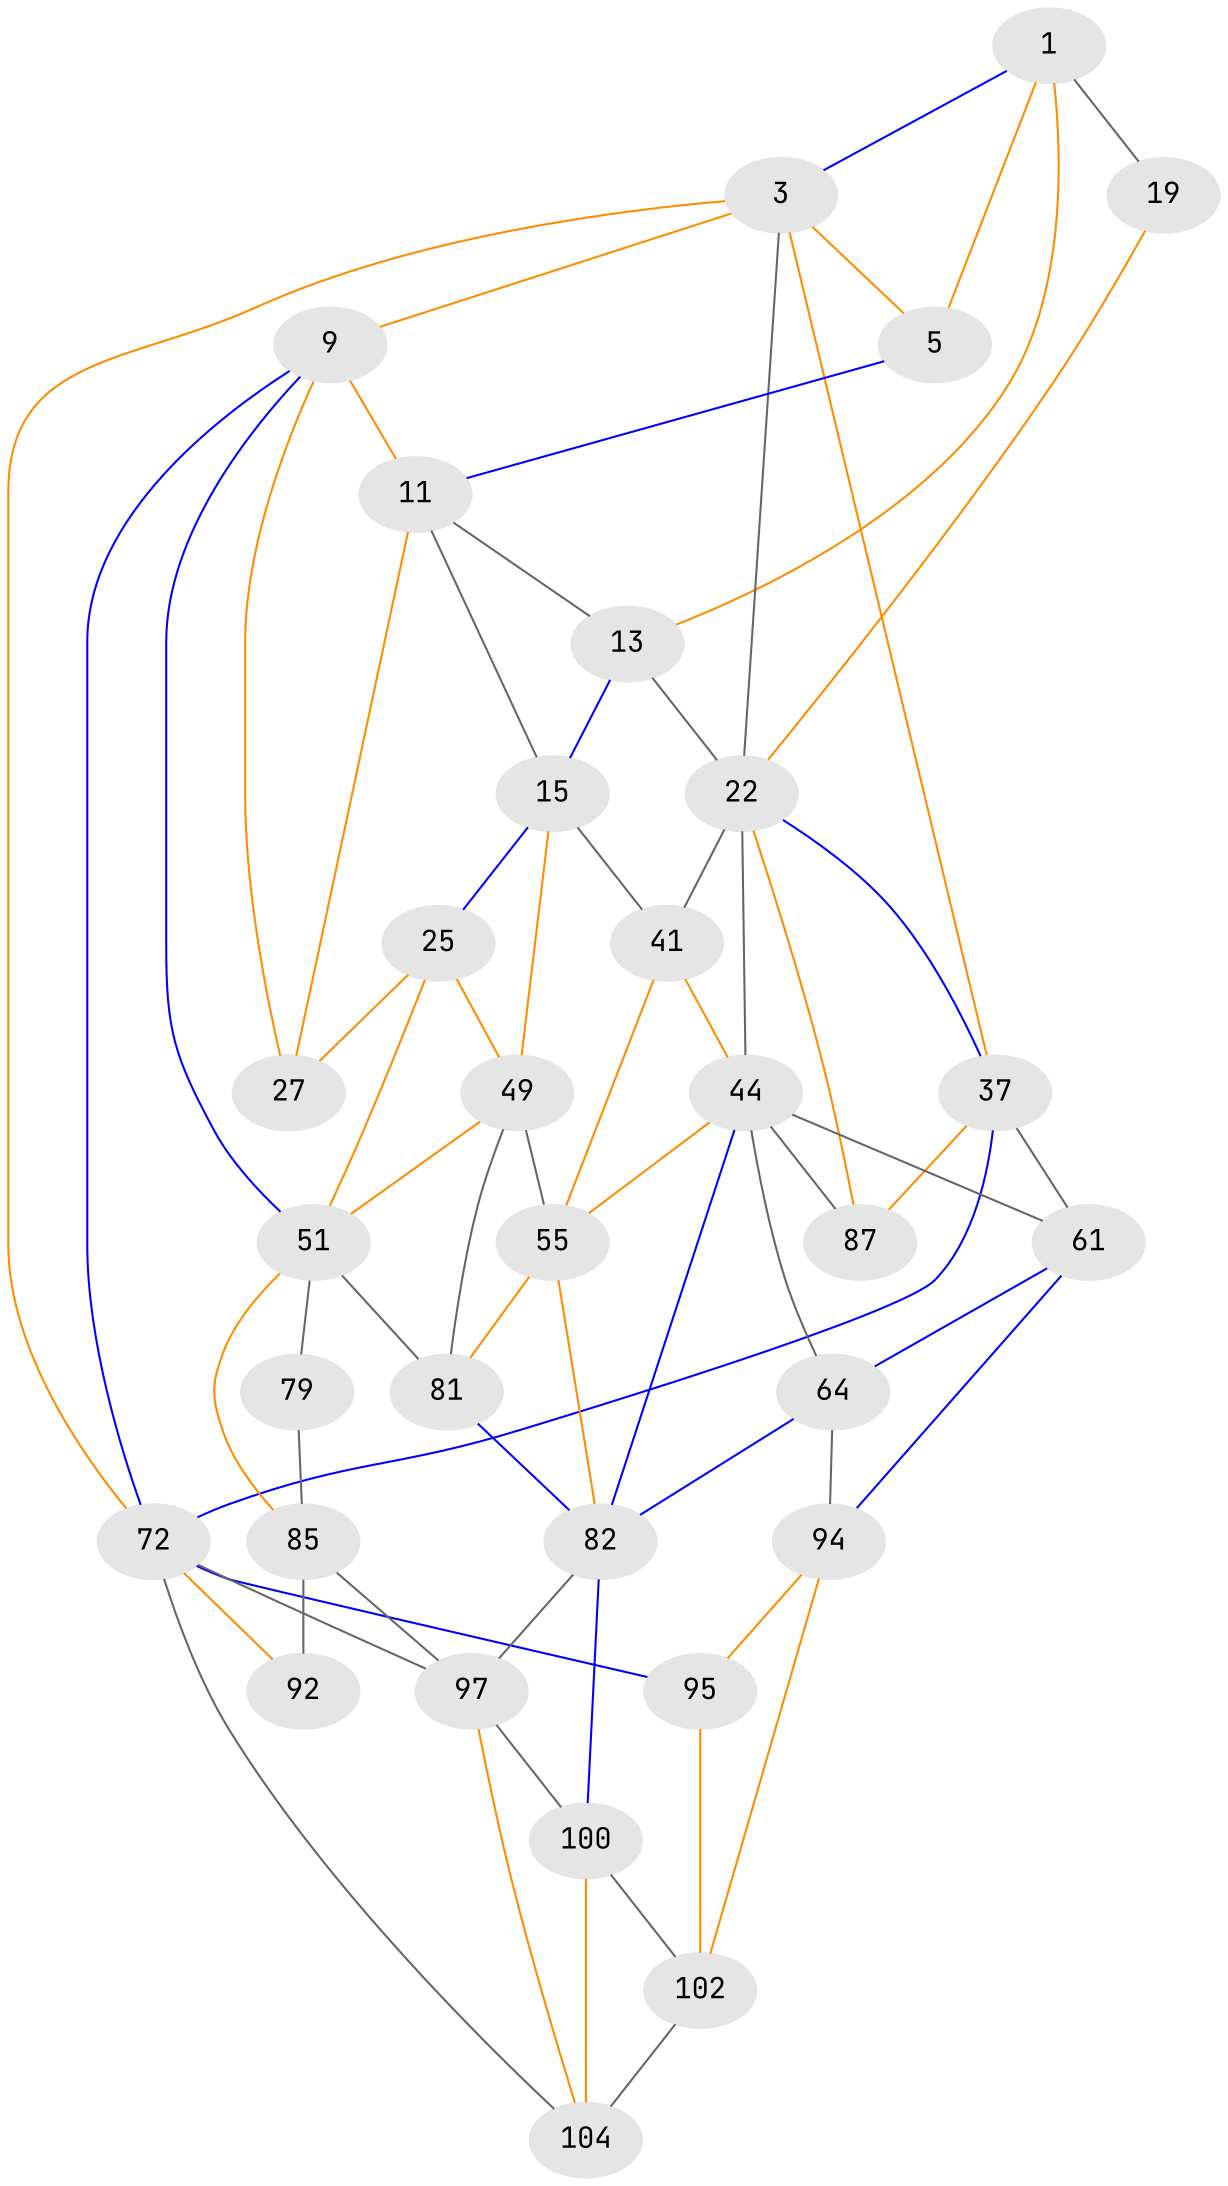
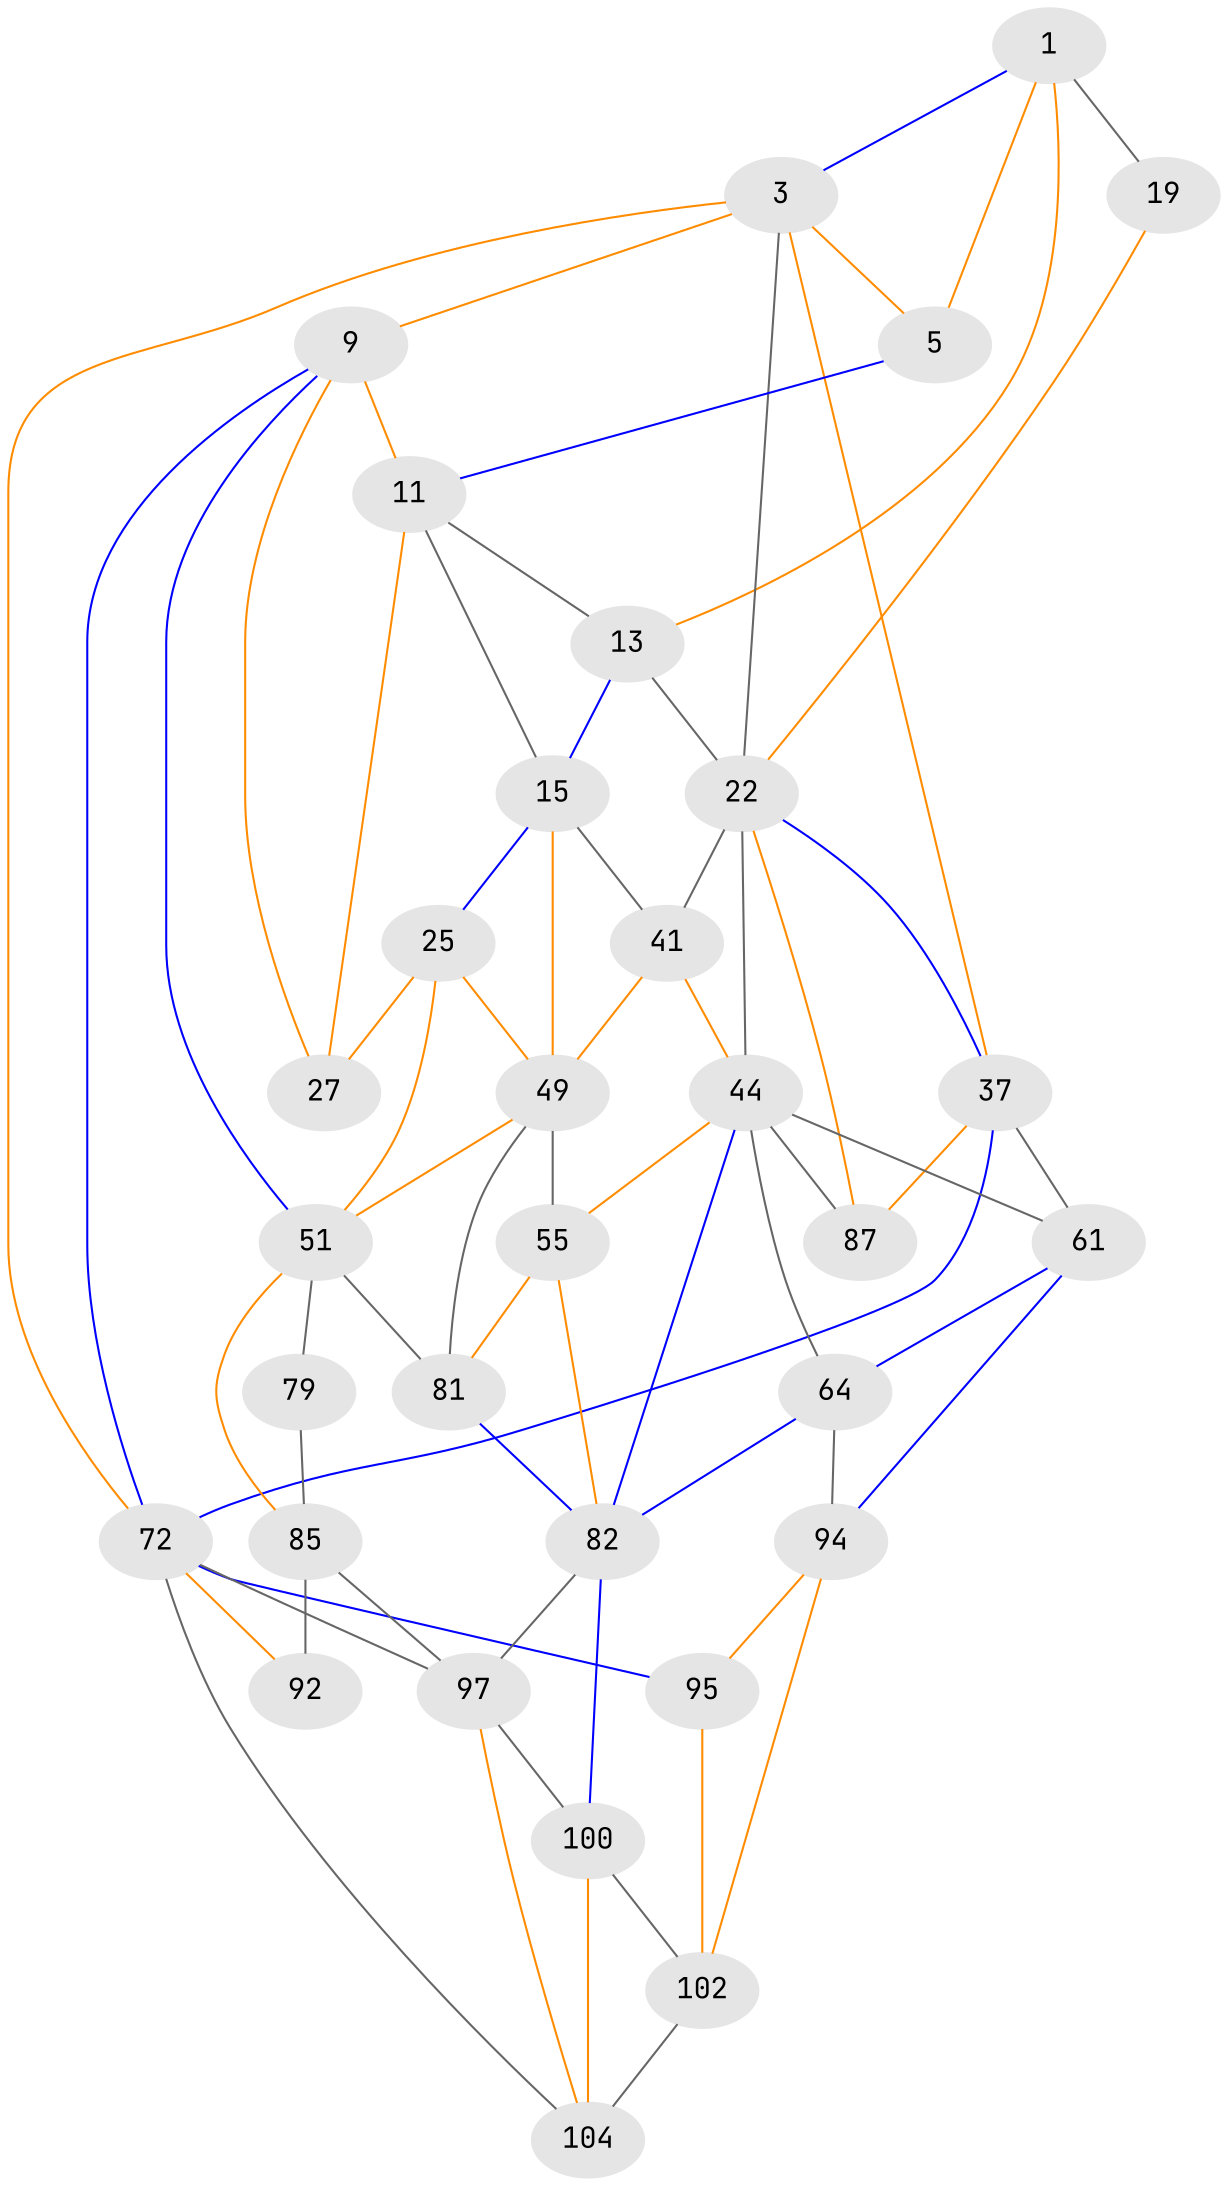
edge "41" -- "55": now "41" -- "49"
